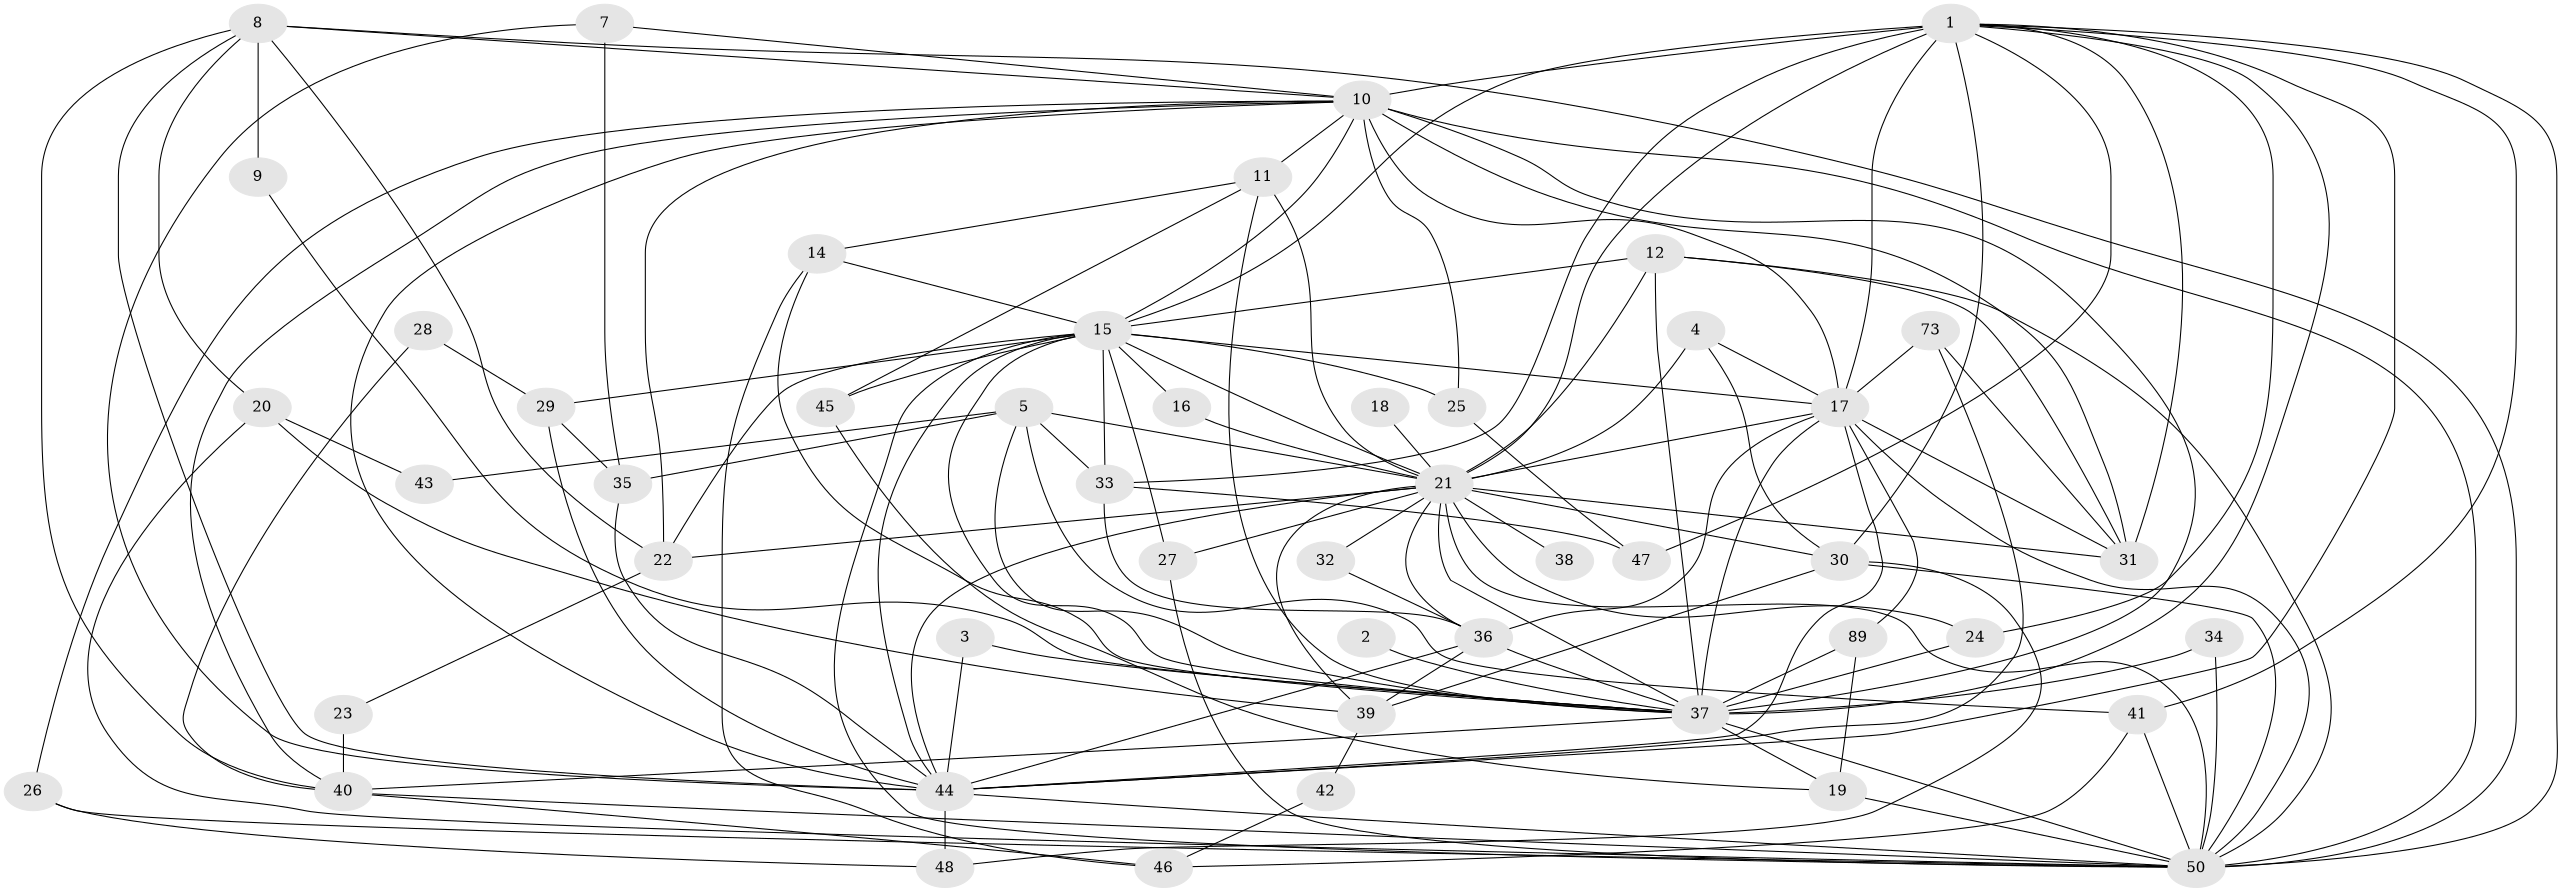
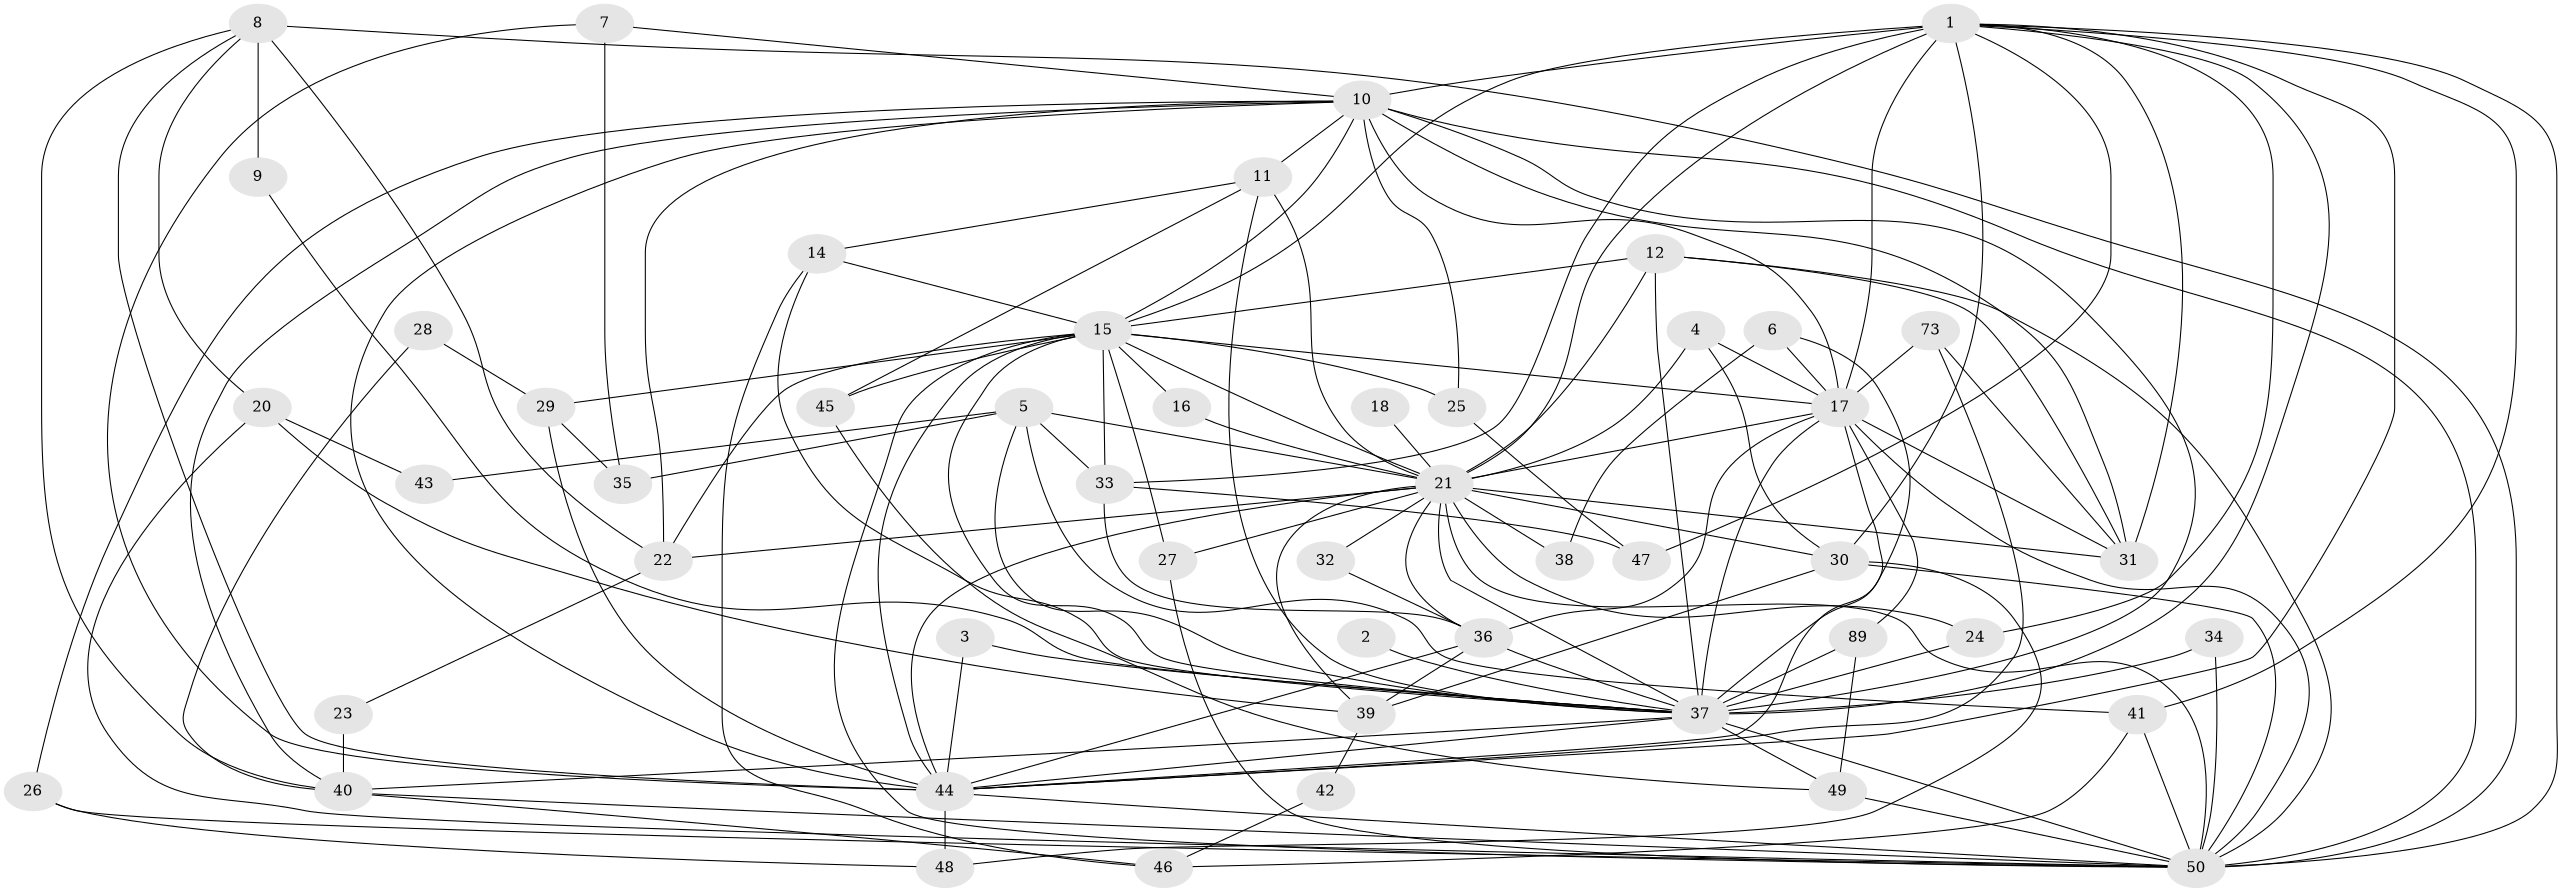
edge "8" -- "10": removed
node "6": added
edge "35" -- "44": now "37" -- "44"
node "19": label "19" -> "49"
